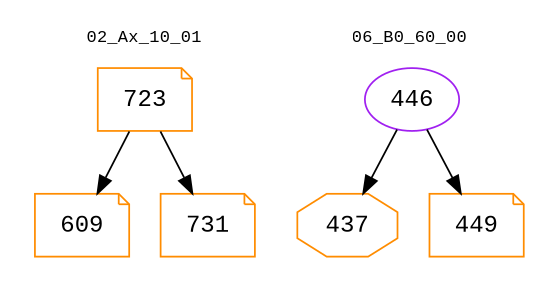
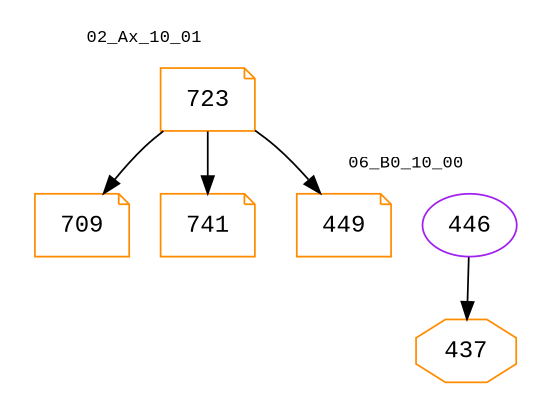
cluster "06_B0_60_00": label "06_B0_60_00" -> "06_B0_10_00"
edge "446" -> "449": now "723" -> "449"
node "609": label "609" -> "709"
node "731": label "731" -> "741"
